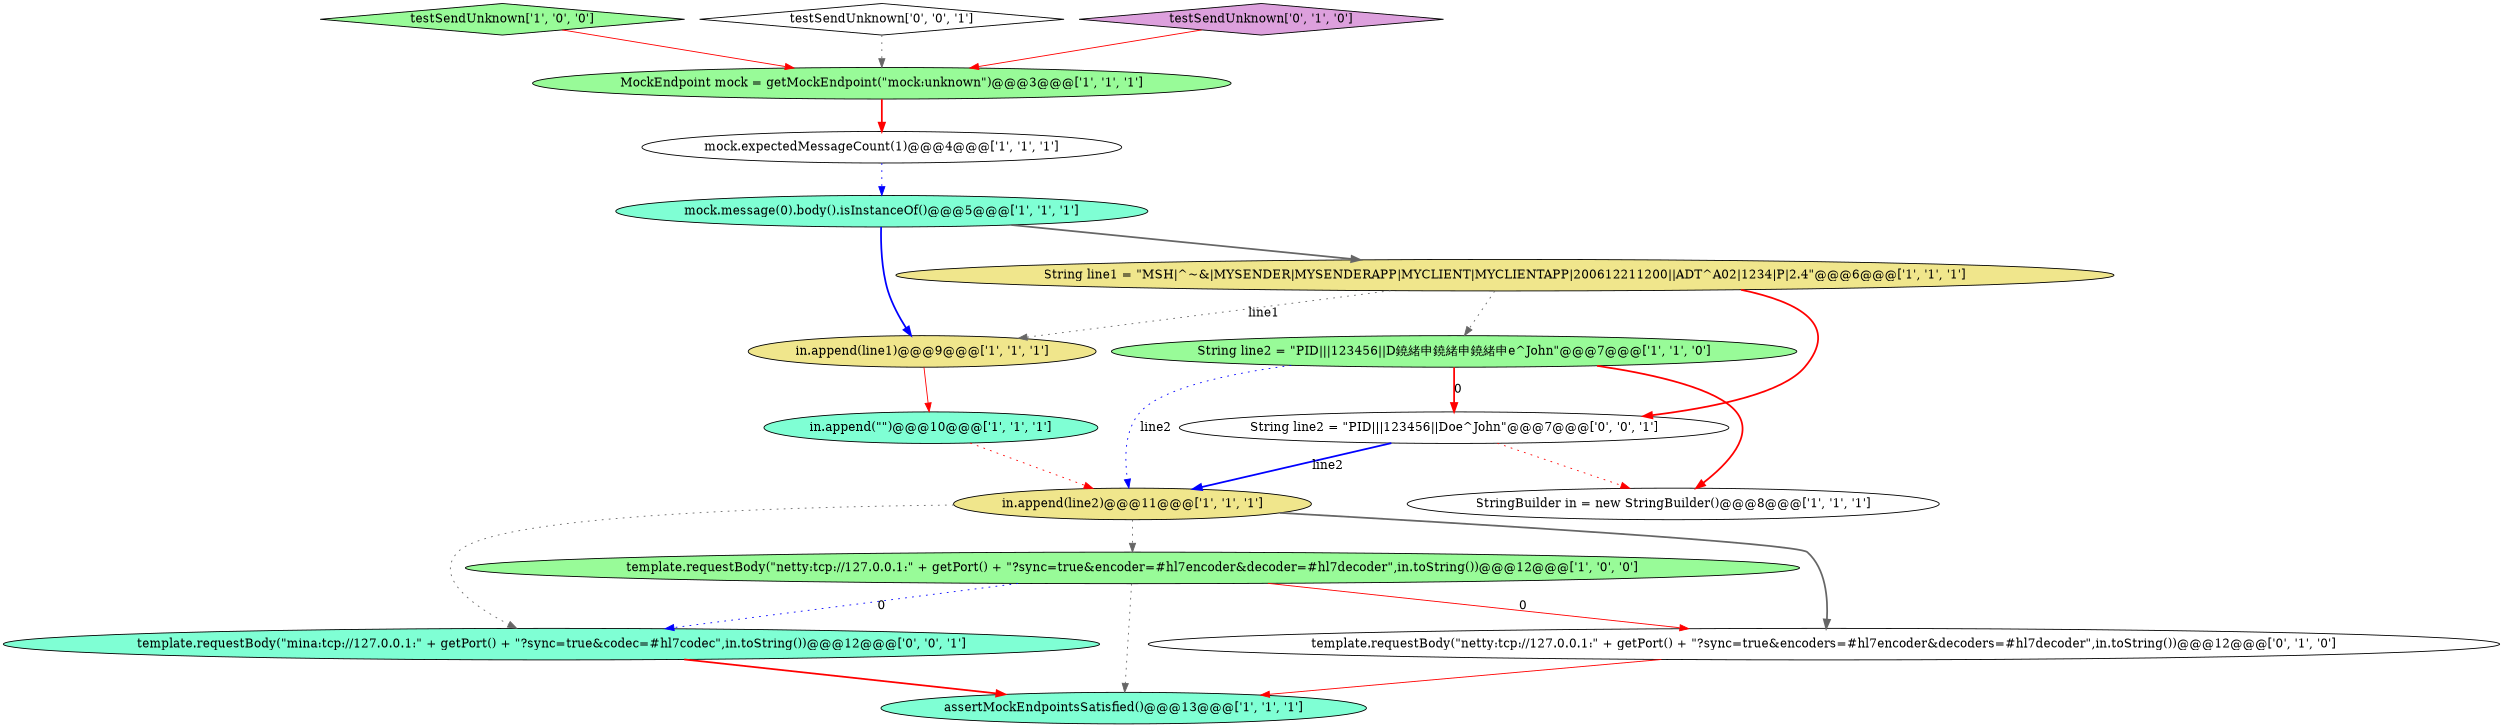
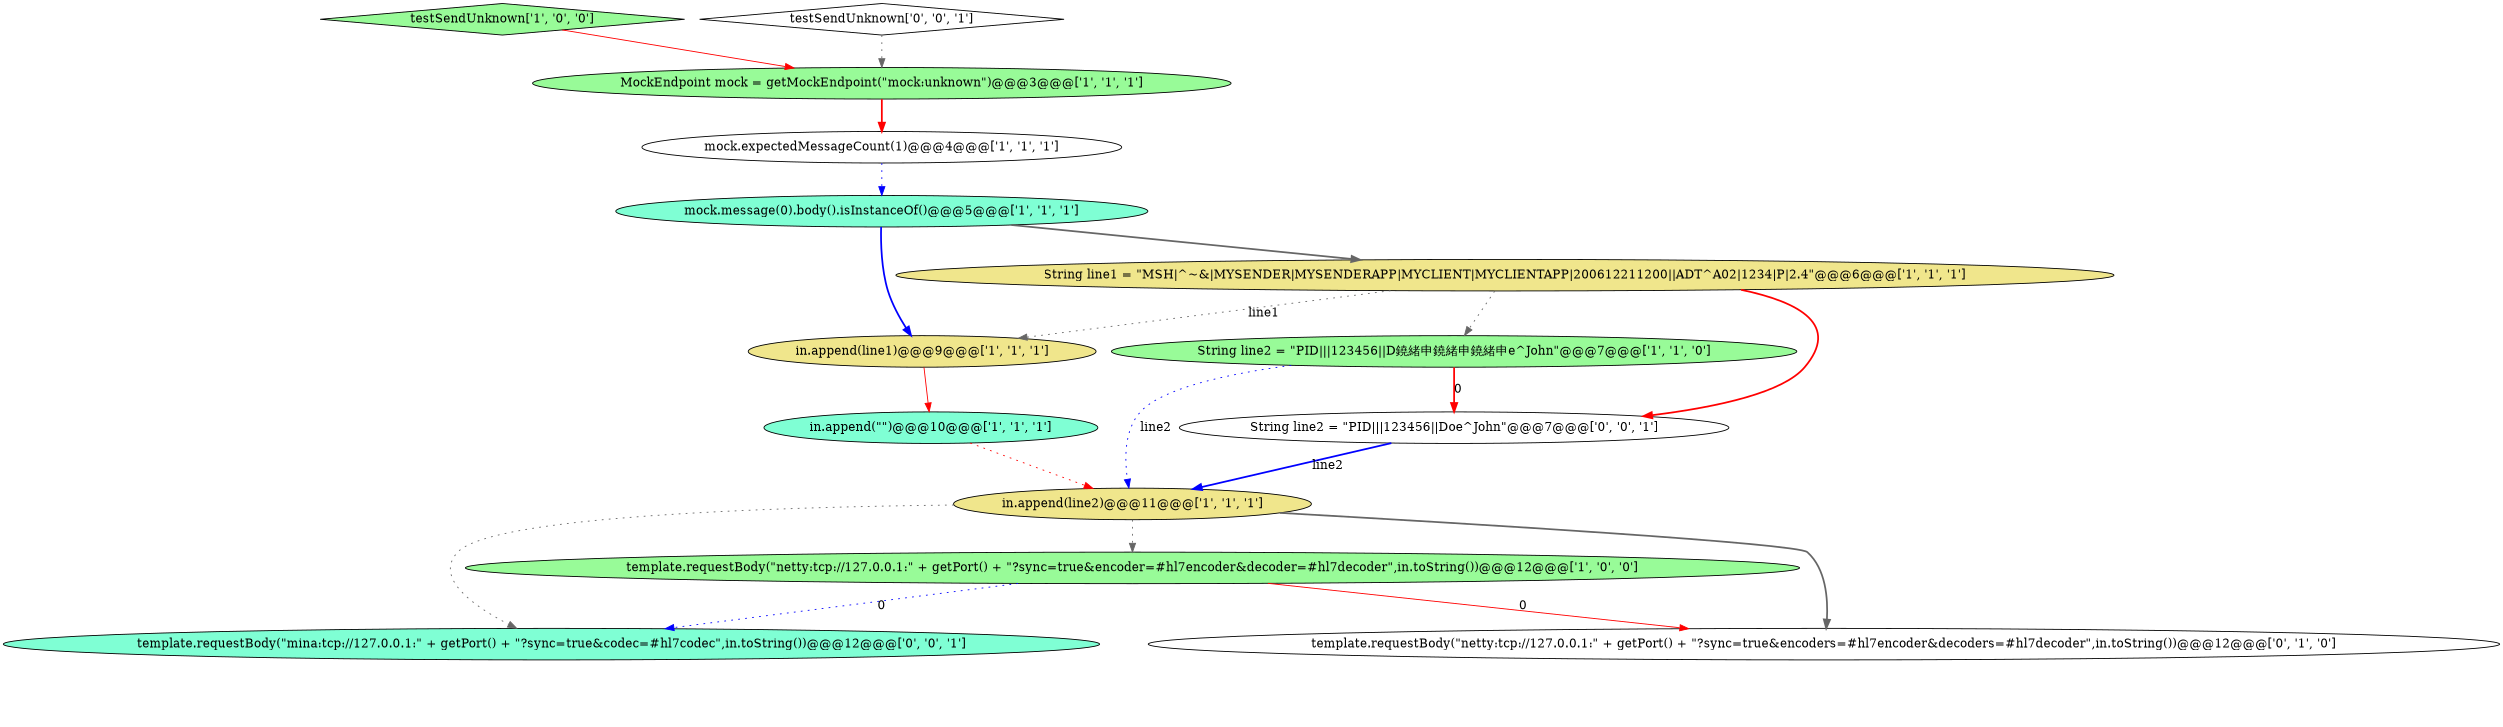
node "testSendUnknown['0', '1', '0']": removed
node "StringBuilder in = new StringBuilder()@@@8@@@['1', '1', '1']": removed
node "assertMockEndpointsSatisfied()@@@13@@@['1', '1', '1']": removed
